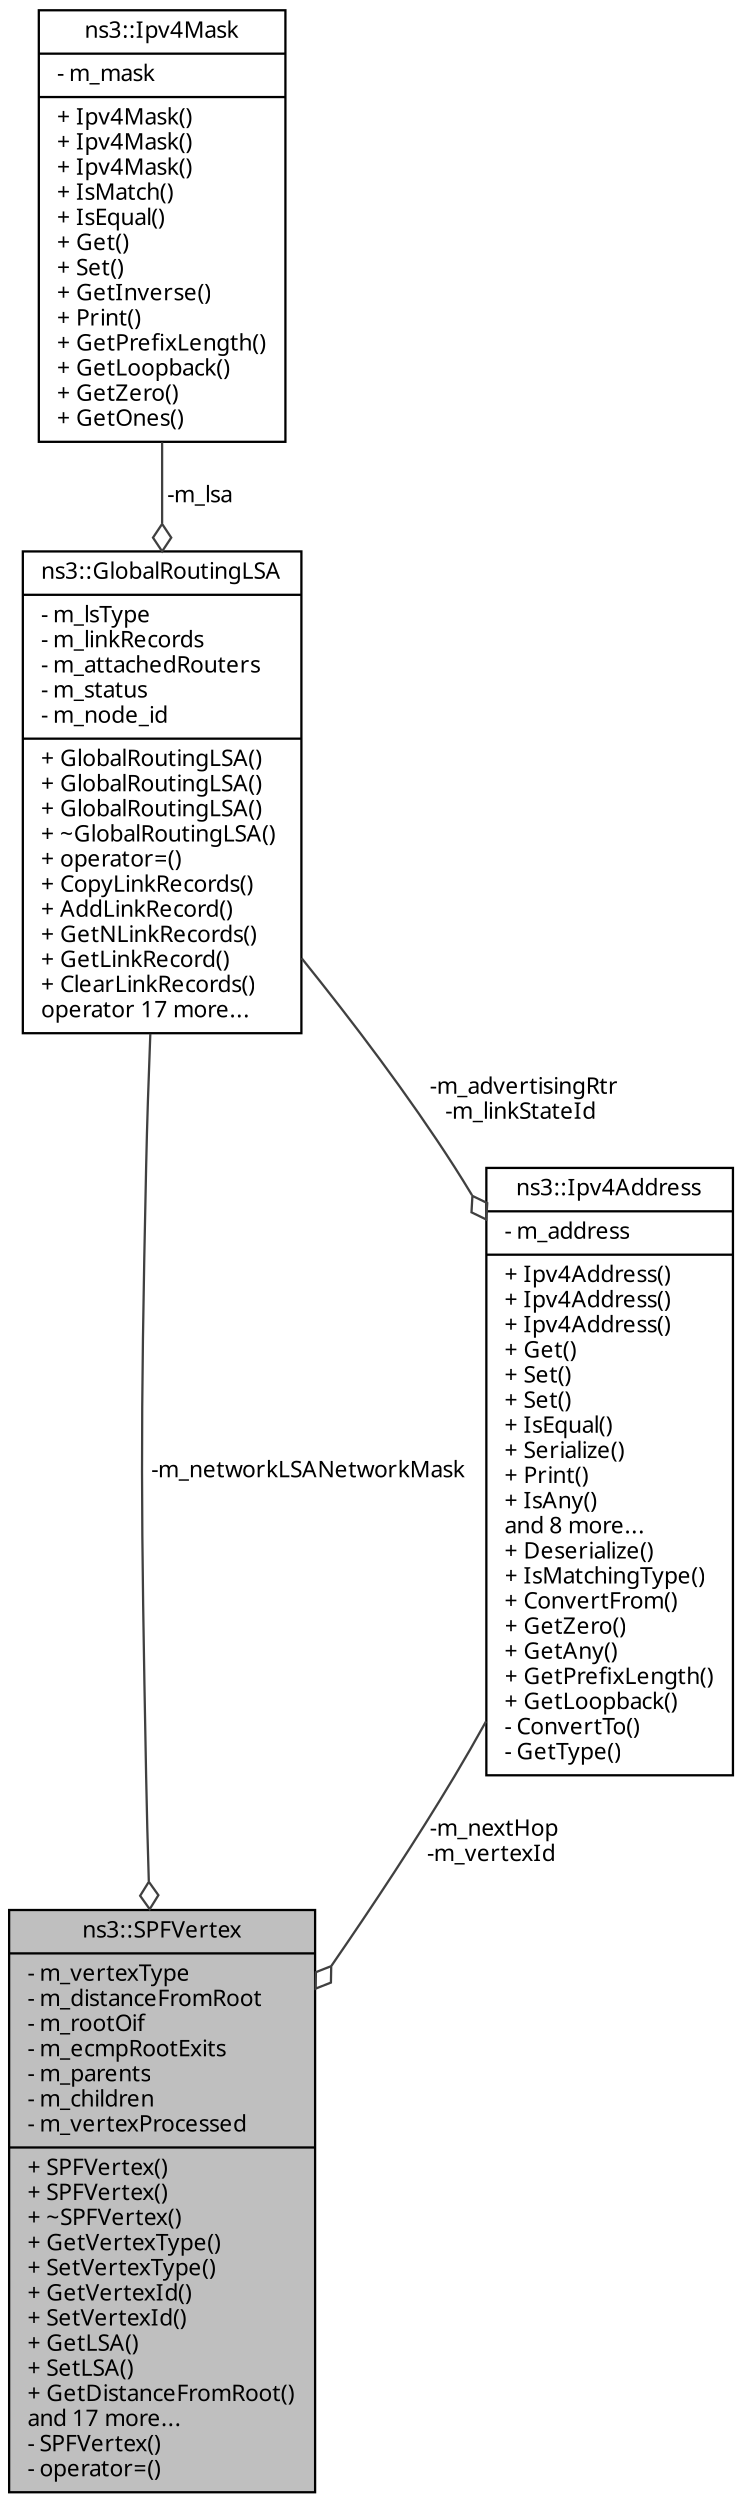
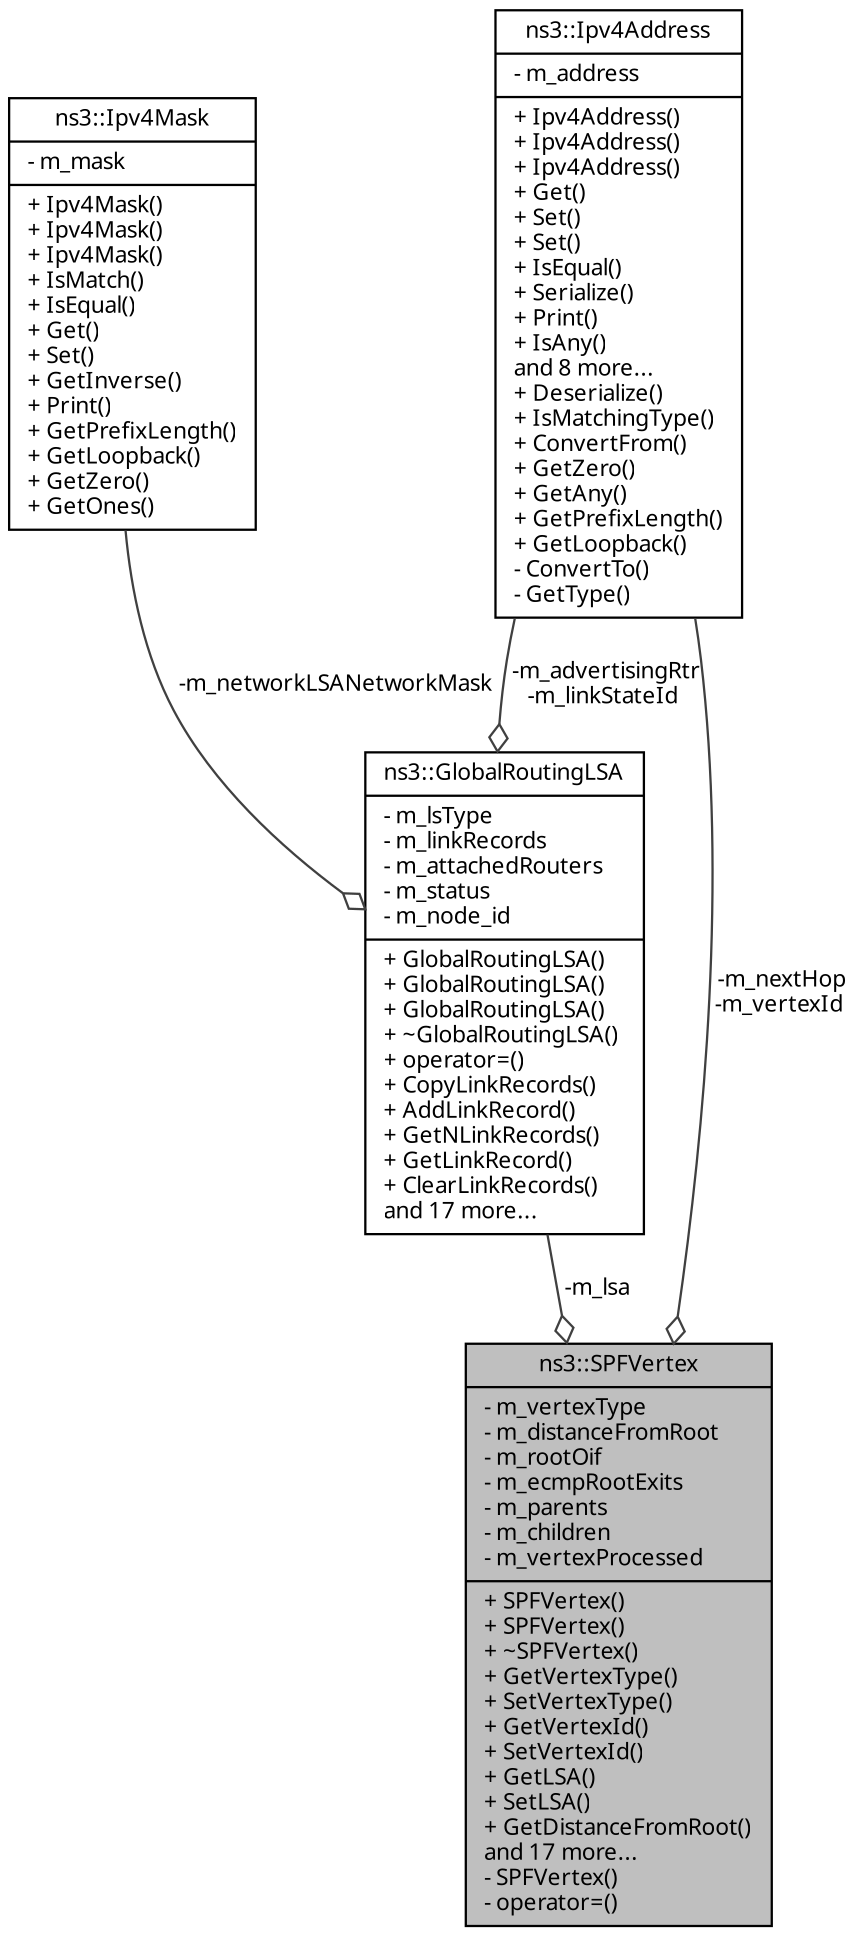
edge "ns3::Ipv4Mask" -> "ns3::GlobalRoutingLSA": label " -m_lsa" -> " -m_networkLSANetworkMask"
node "ns3::GlobalRoutingLSA": text "operator 17 more..." -> "and 17 more..."
edge "ns3::GlobalRoutingLSA" -> "ns3::Ipv4Address": reversed
edge "ns3::GlobalRoutingLSA" -> "ns3::SPFVertex": label " -m_networkLSANetworkMask" -> " -m_lsa"
